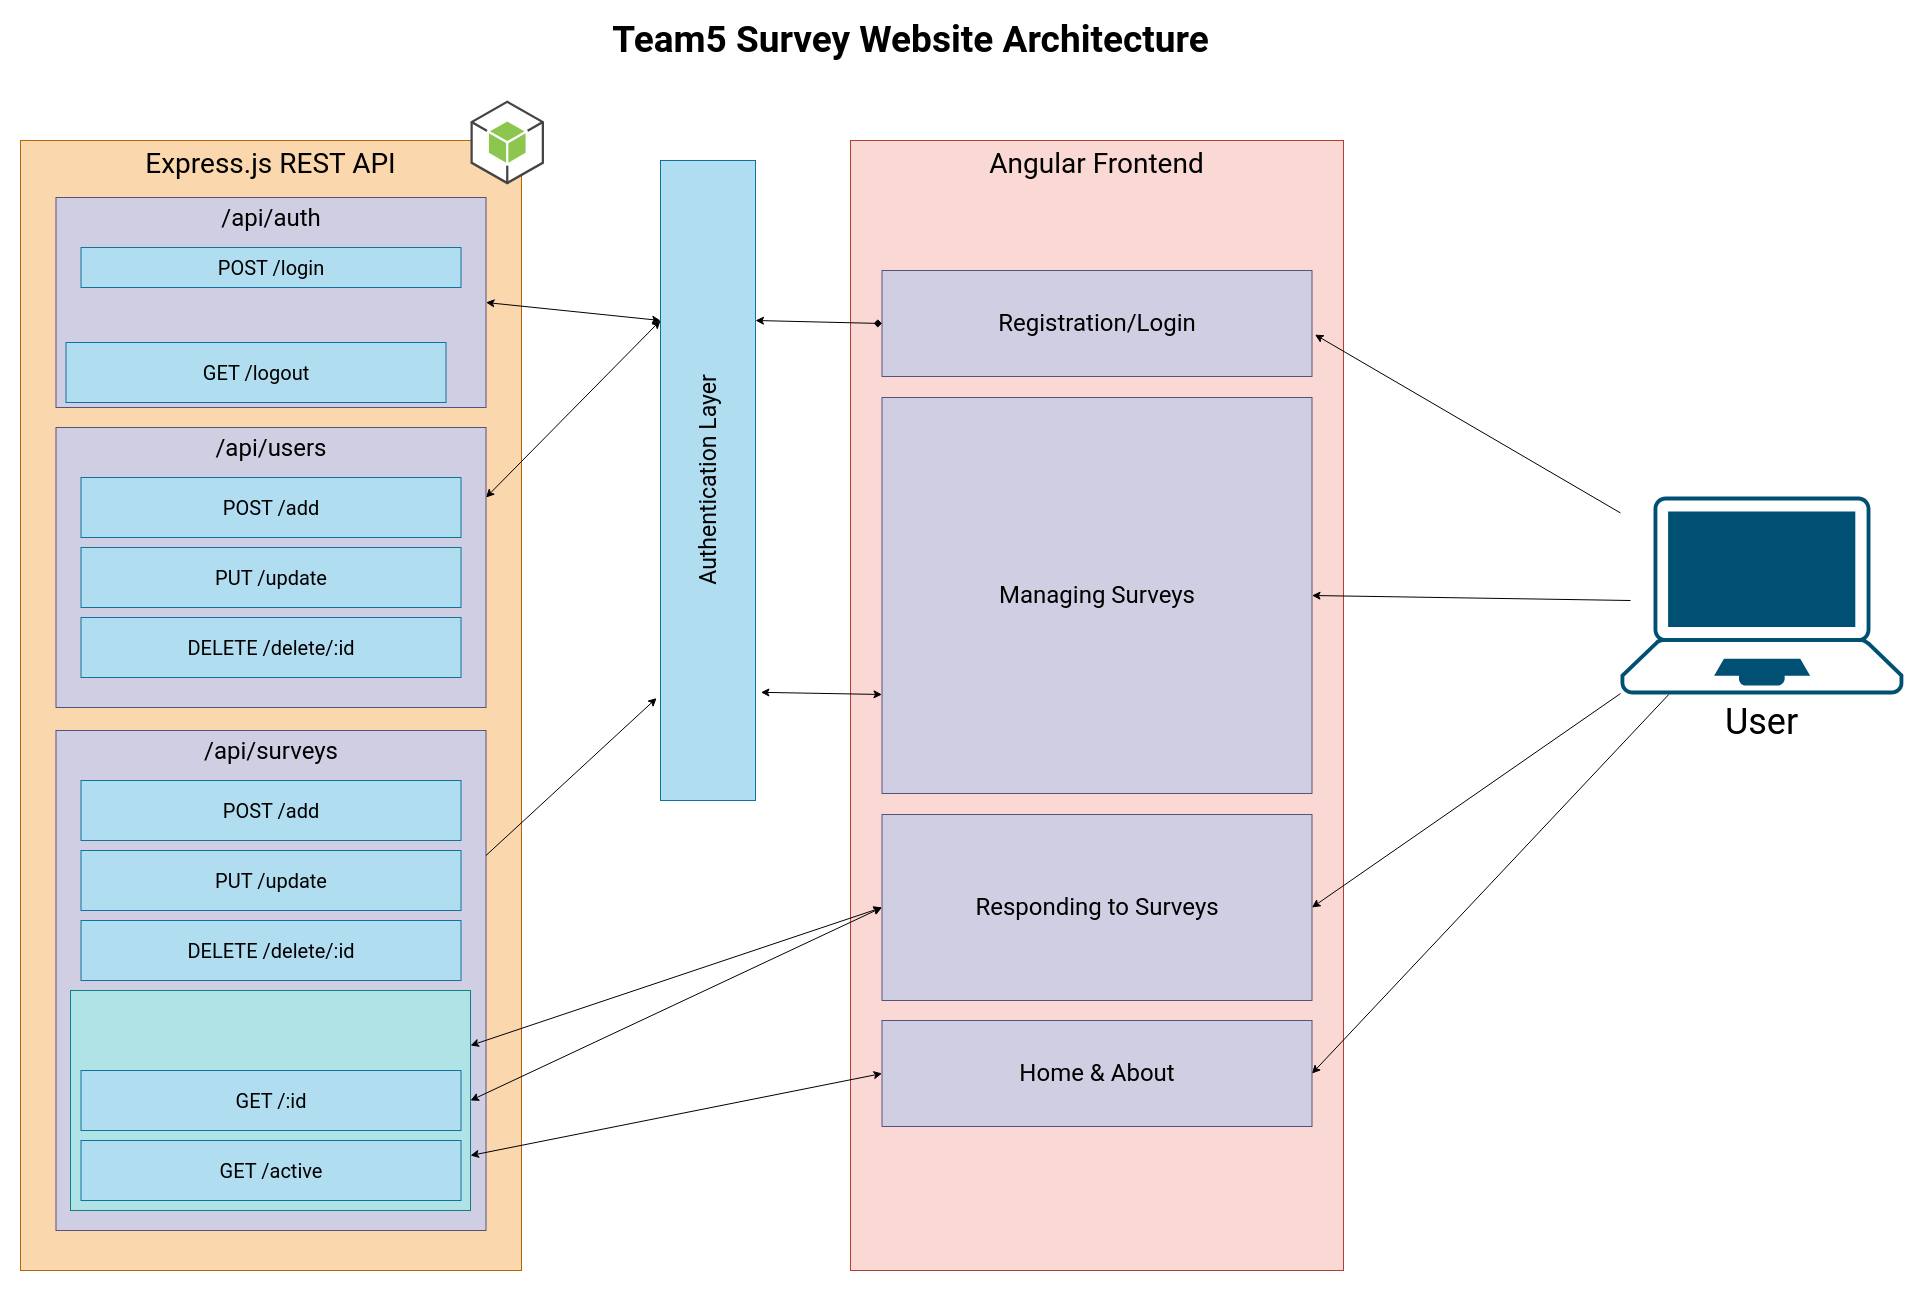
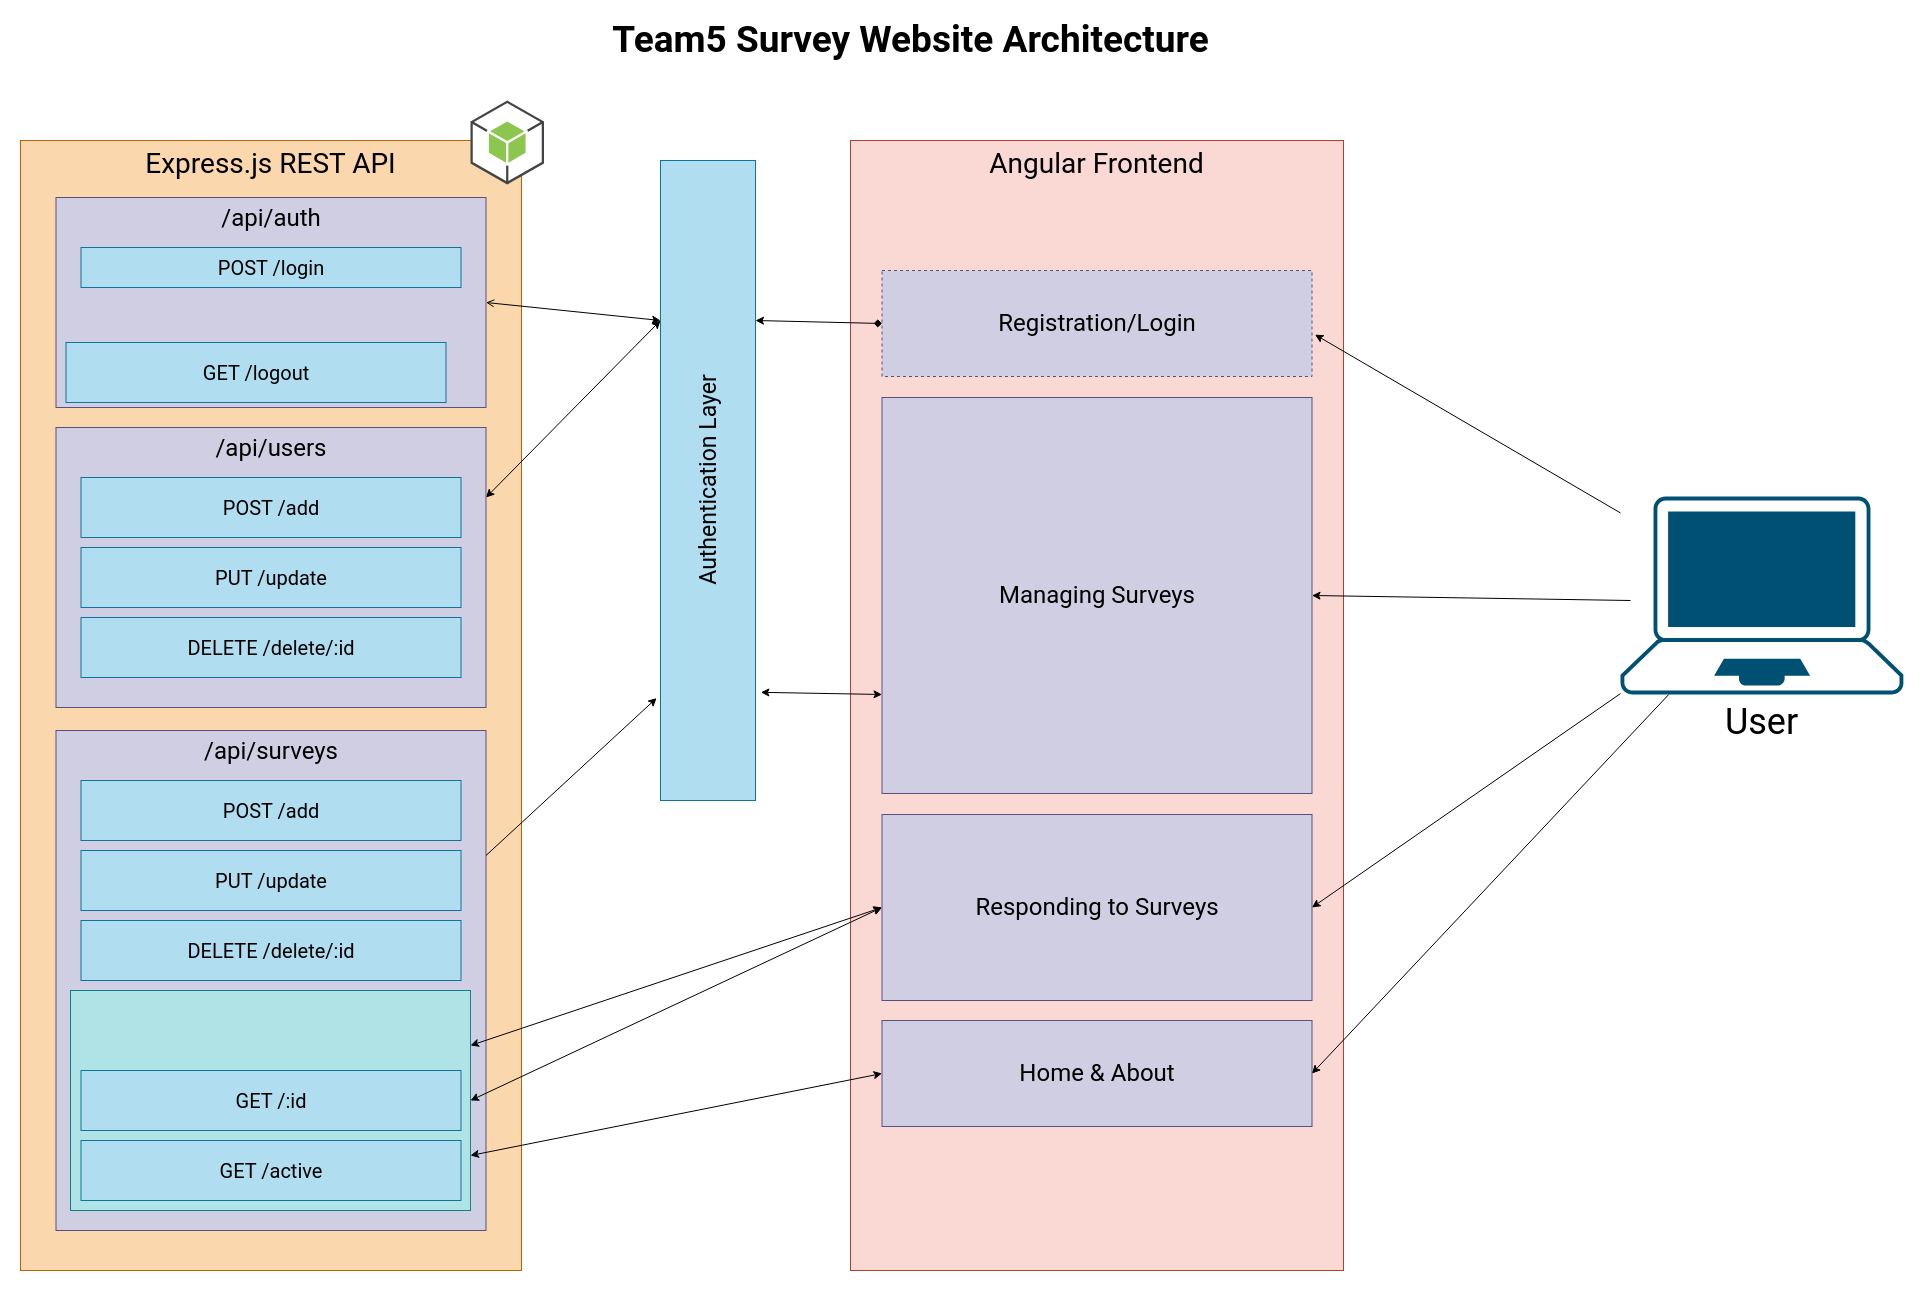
edge "/api/auth" -- "Authentication Layer": arrowhead classic -> open
node "Registration/Login": style solid -> dashed
